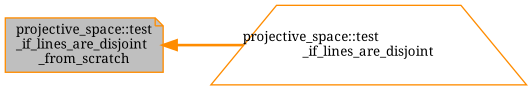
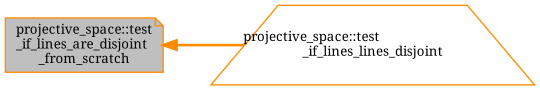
node "projective_space::test _if_lines_are_disjoint": label "projective_space::test _if_lines_are_disjoint" -> "projective_space::test _if_lines_lines_disjoint"
